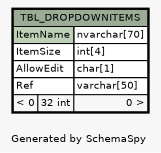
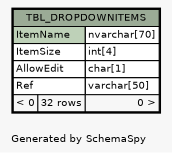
node "TBL_DROPDOWNITEMS": text "32 int" -> "32 rows"
